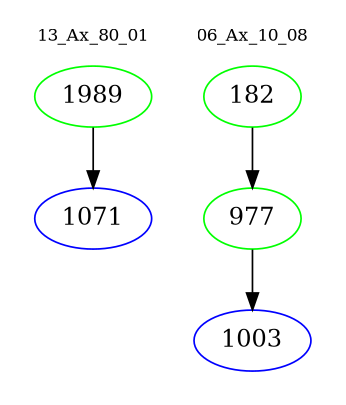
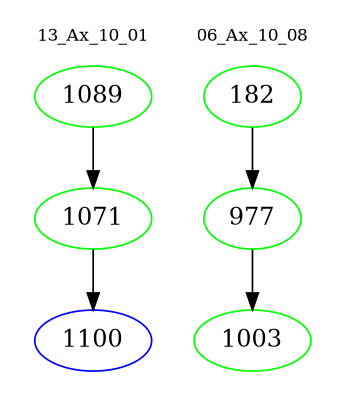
cluster "13_Ax_80_01": label "13_Ax_80_01" -> "13_Ax_10_01"
node "1989": label "1989" -> "1089"
node "1071": color blue -> green
node "1100": added
node "1003": color blue -> green
